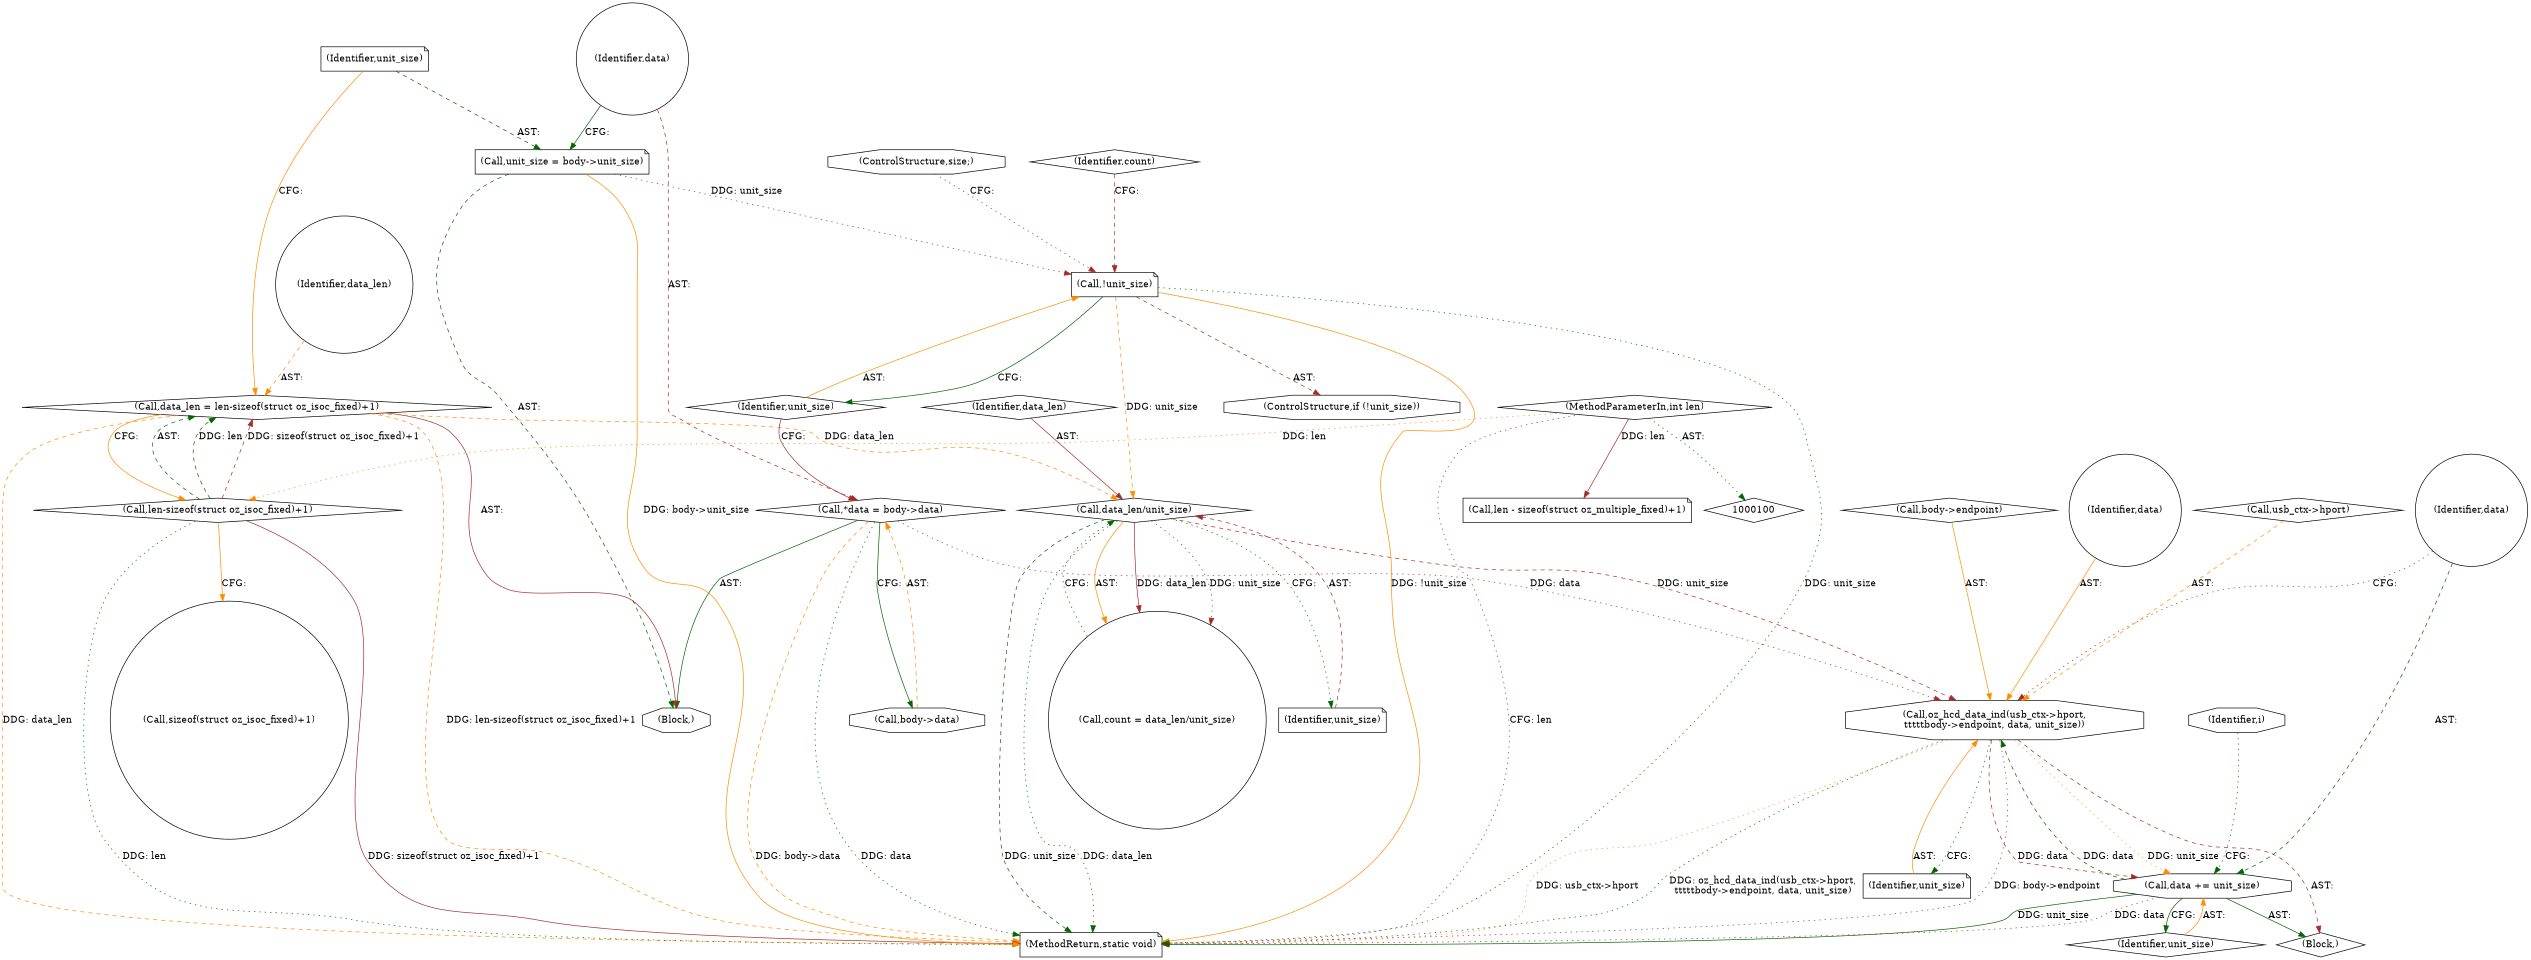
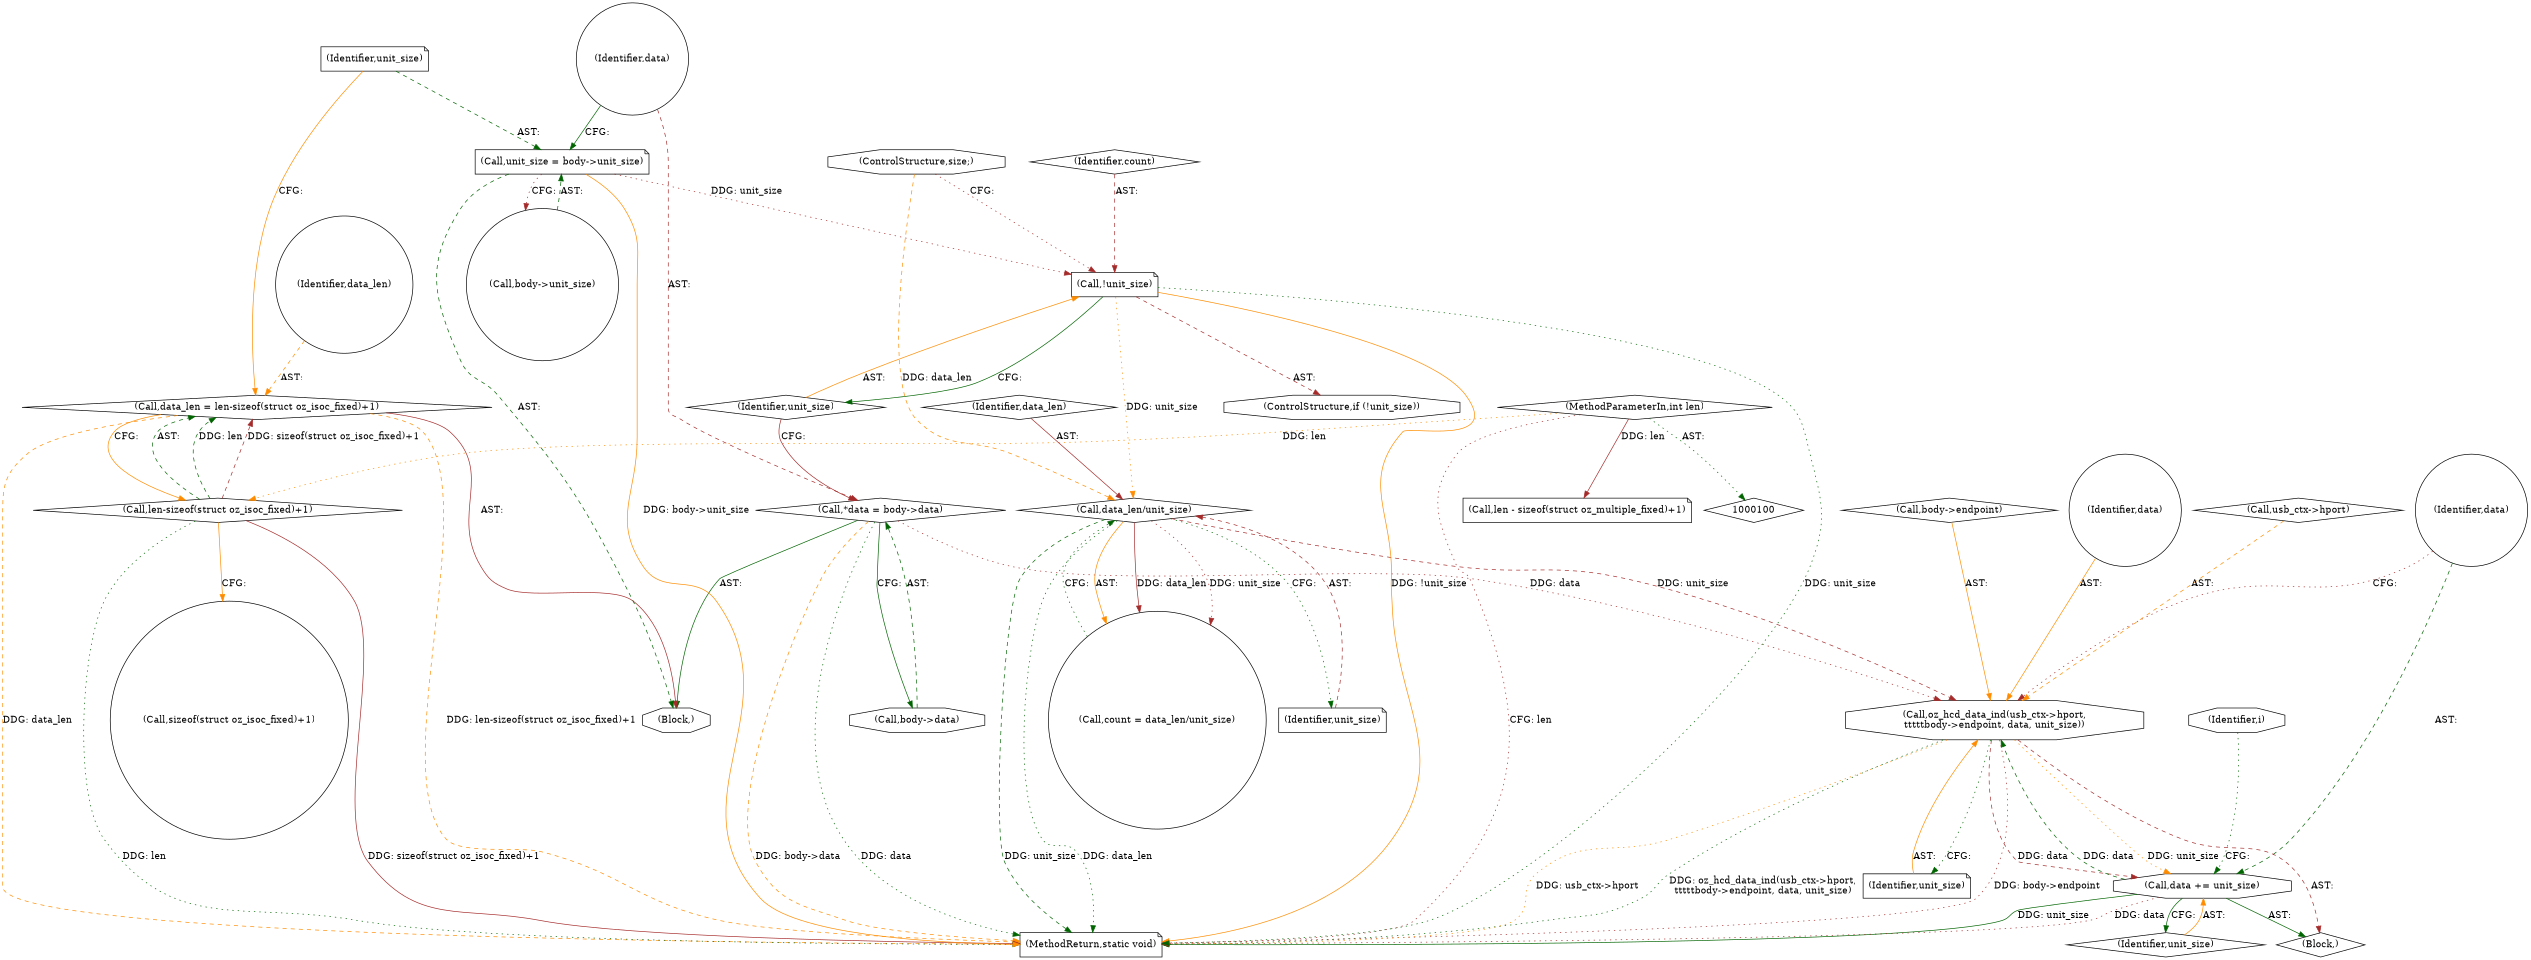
edge "(Identifier,count)" -> "(Call,!unit_size)": label "CFG: " -> "AST: "
node "(Call,body->unit_size)": added
edge "(Call,!unit_size)" -> "(Call,data_len/unit_size)": style dashed -> dotted
edge "(Call,data_len = len-sizeof(struct oz_isoc_fixed)+1)" -> "(Call,data_len/unit_size)": now "(ControlStructure,size;)" -> "(Call,data_len/unit_size)"
edge "(Call,body->data)" -> "(Call,*data = body->data)": color darkorange -> darkgreen
